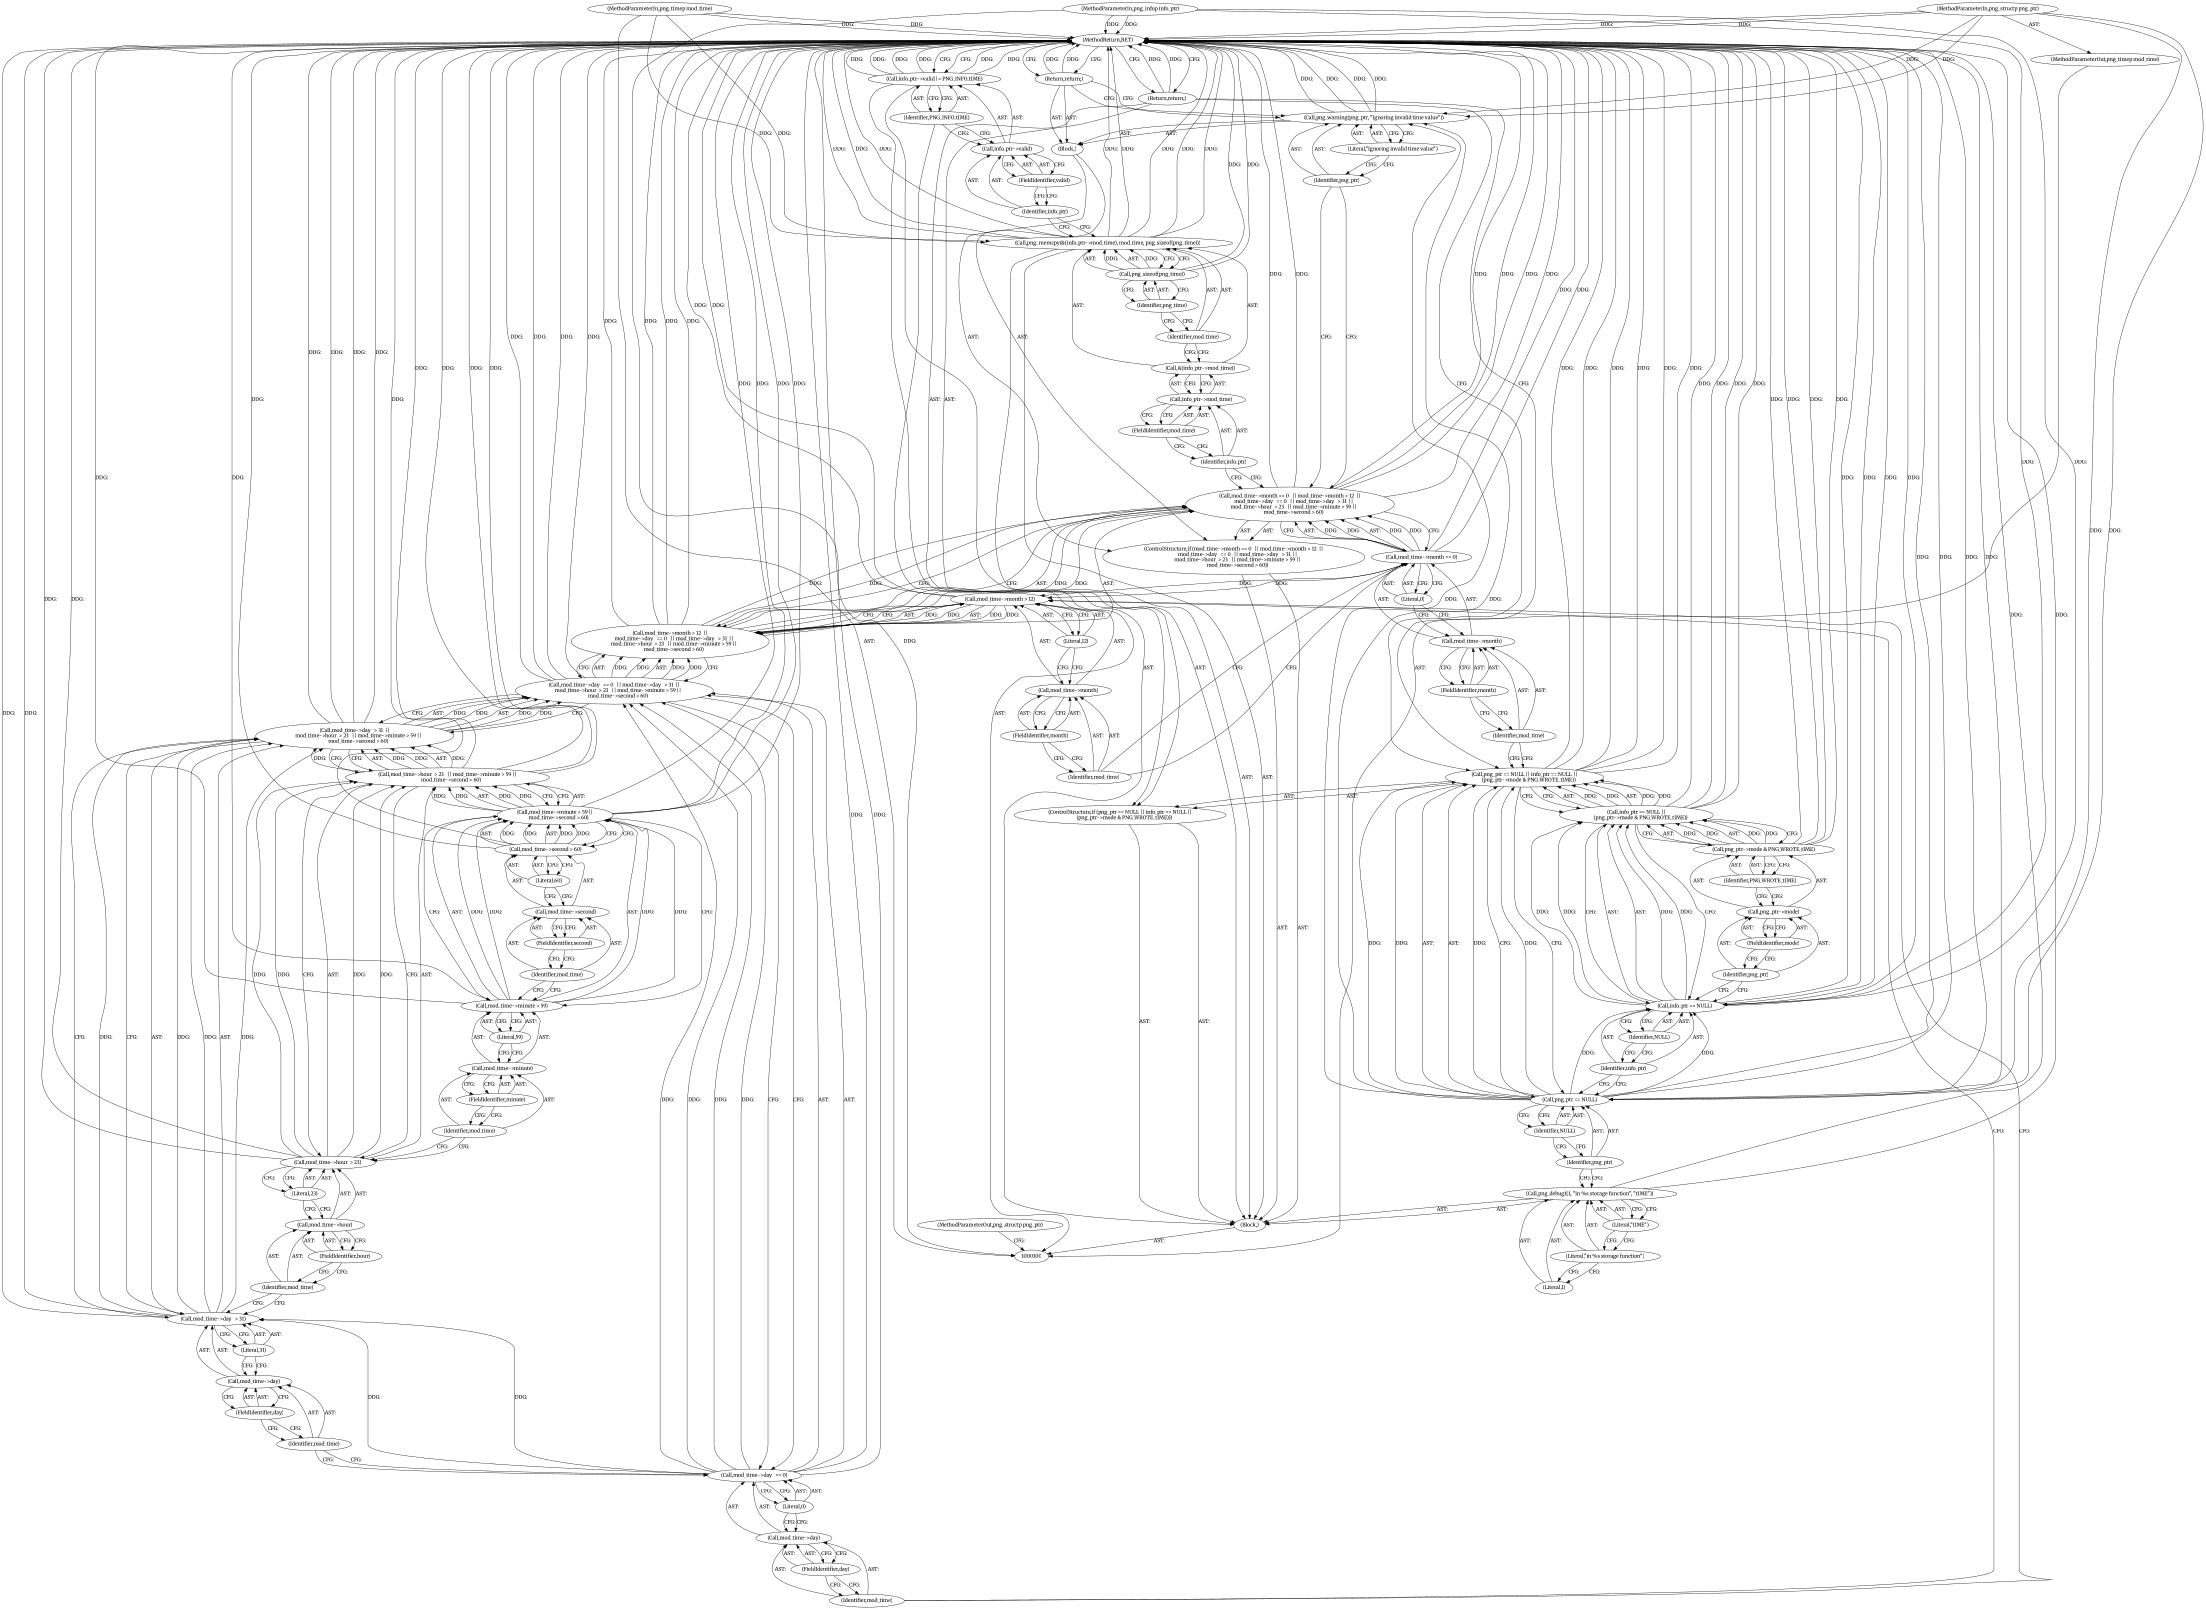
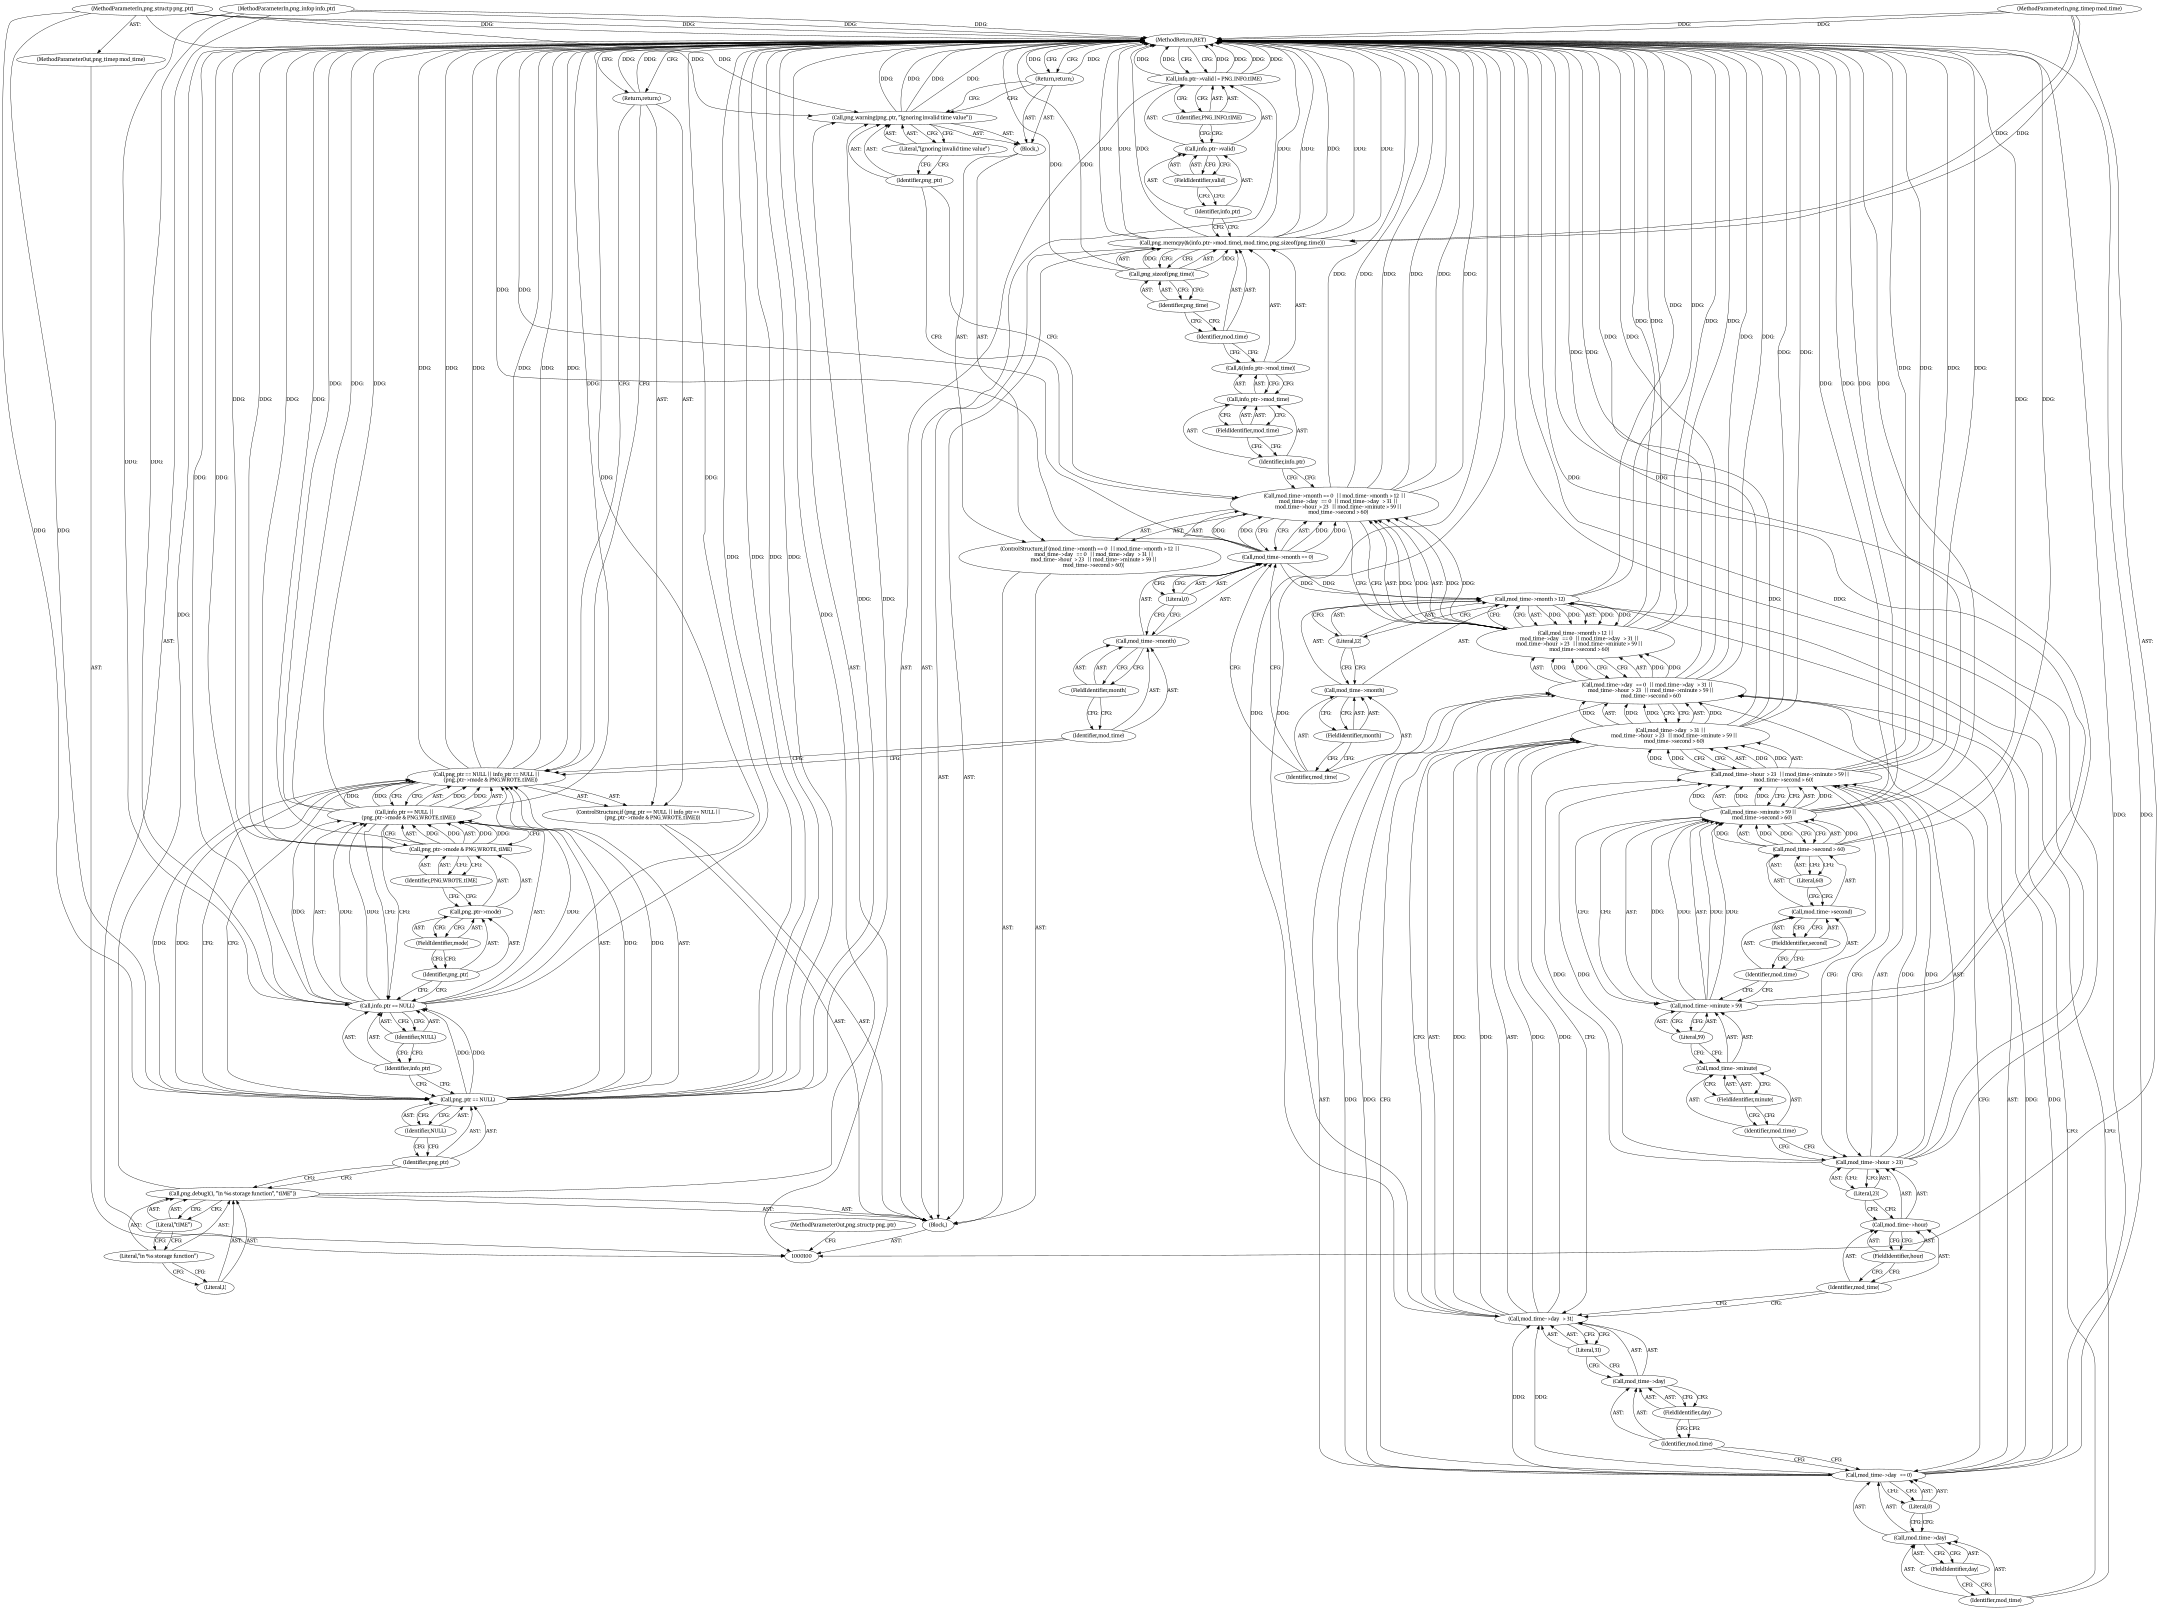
edge "(MethodParameterIn,png_infop info_ptr)" -> "1000100": label "DDG: " -> "AST: "
edge "(Identifier,PNG_INFO_tIME)" -> "1000100": now "(MethodReturn,RET)" -> "1000100"
